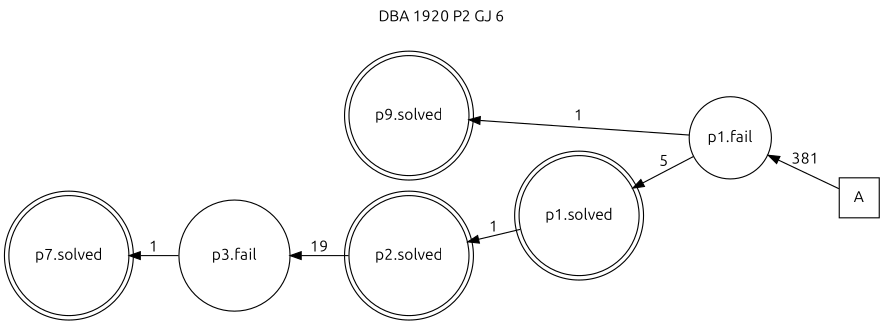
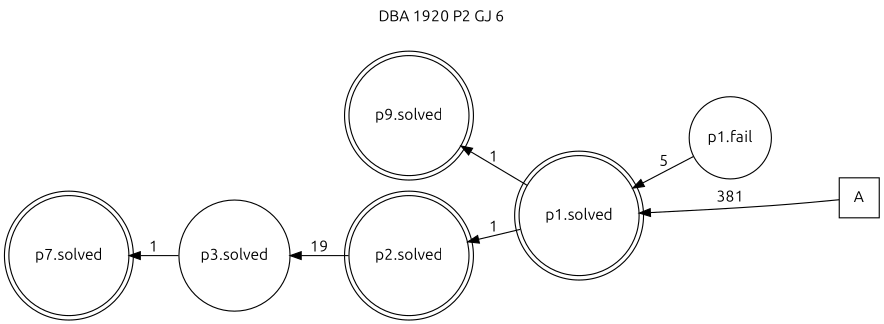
edge "p1.fail" -> "p9.solved": now "p1.solved" -> "p9.solved"
edge "A" -> "p1.fail": now "A" -> "p1.solved"
node "p3.fail": label "p3.fail" -> "p3.solved"
